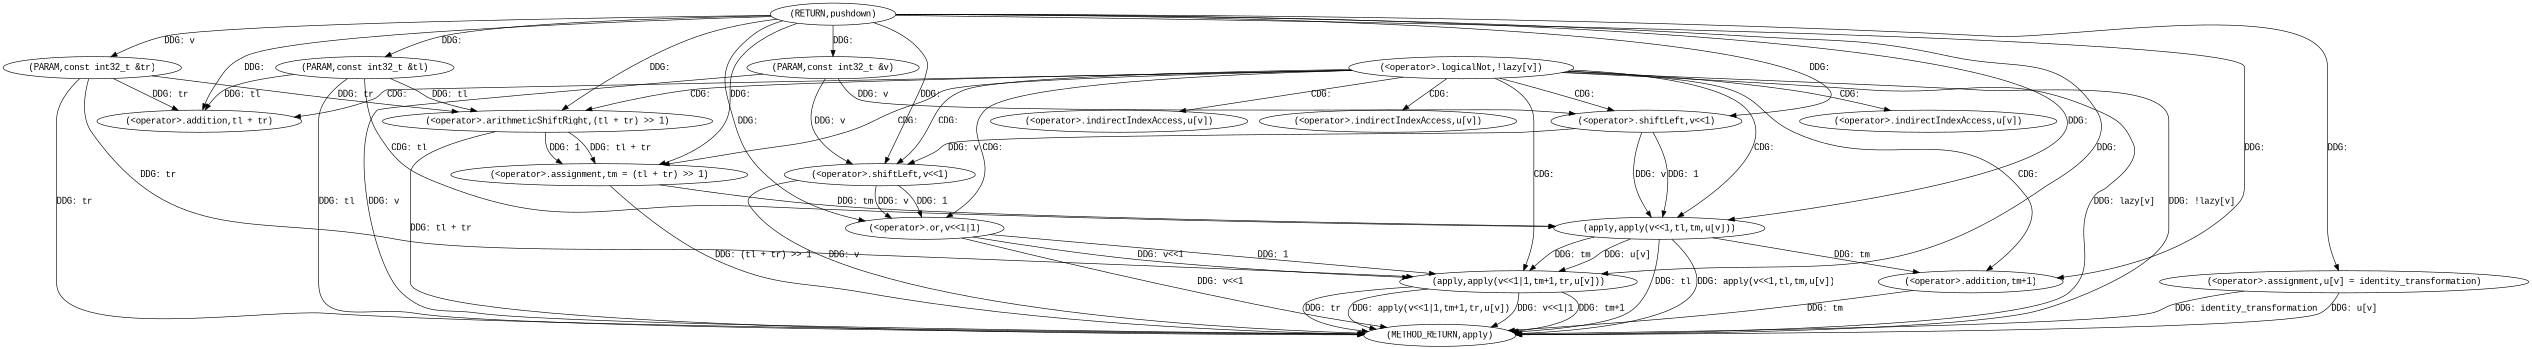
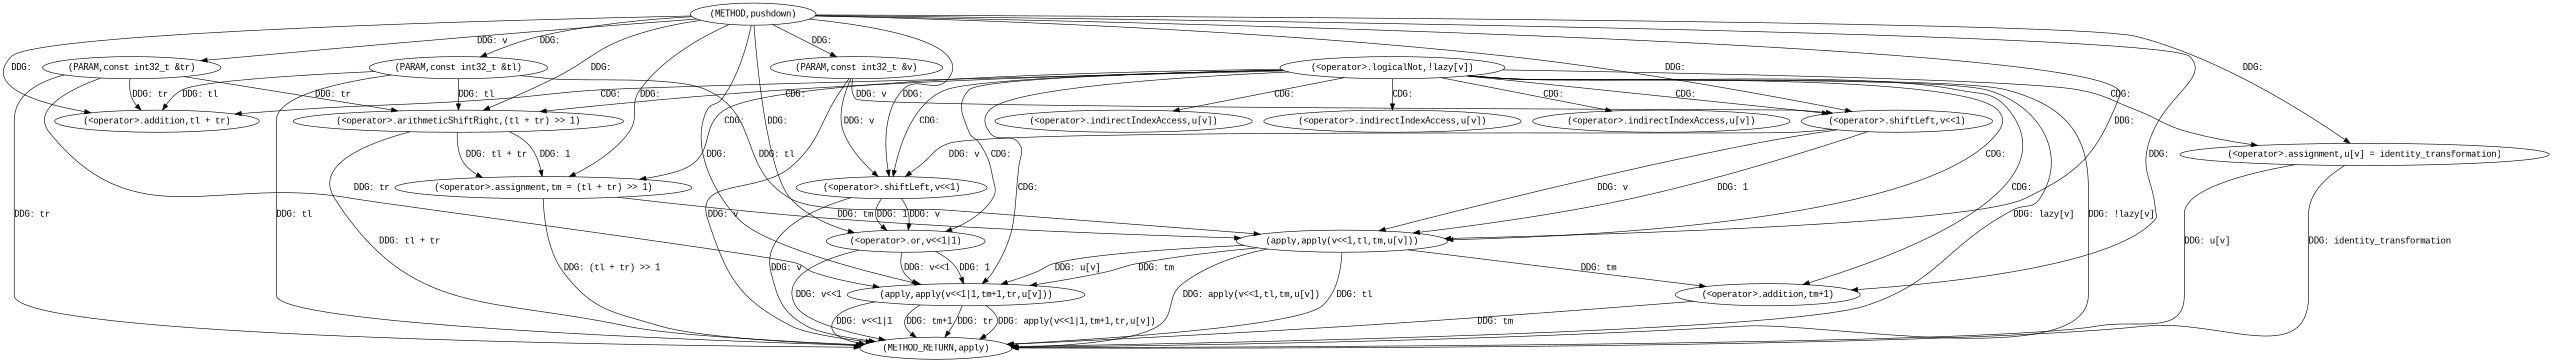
node "(RETURN,pushdown)": label "(RETURN,pushdown)" -> "(METHOD,pushdown)"
edge "(<operator>.logicalNot,!lazy[v])" -> "(<operator>.assignment,u[v] = identity_transformation)": added, label "CDG:"
edge "(PARAM,const int32_t &tl)" -> "(apply,apply(v<<1,tl,tm,u[v]))": label "CDG: tl" -> "DDG: tl"
